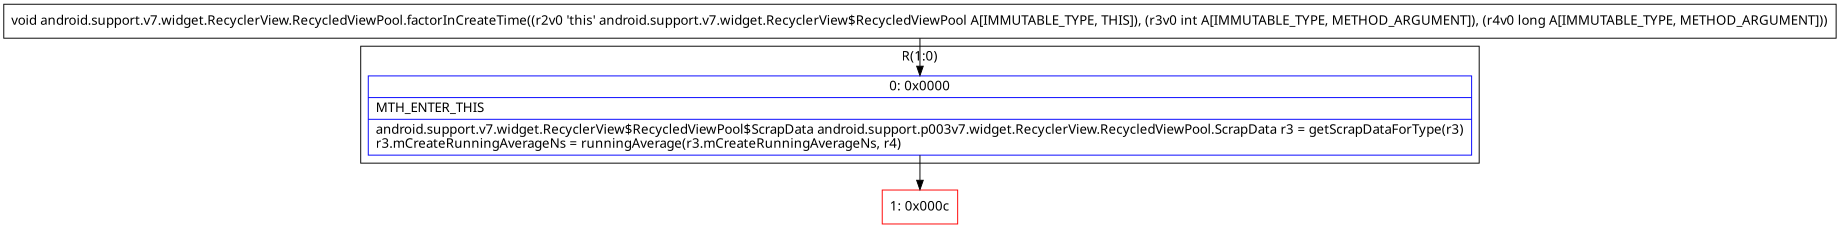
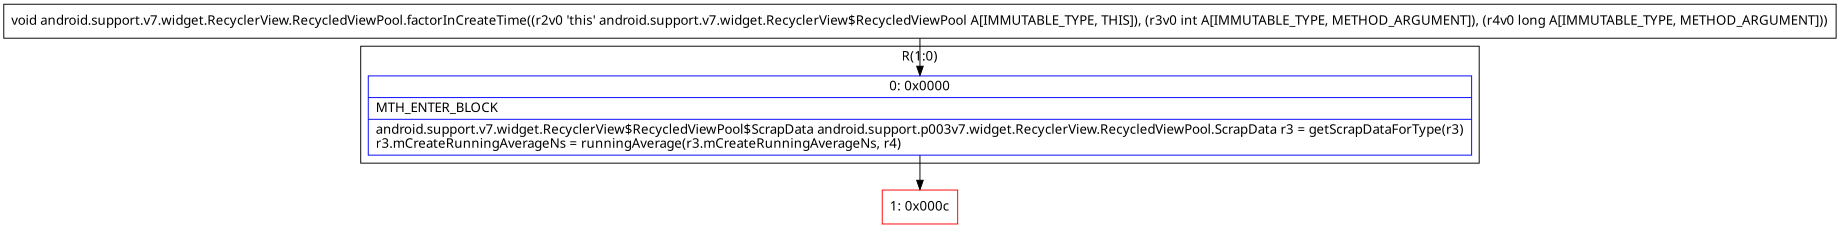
node "0: 0x0000": text "MTH_ENTER_THIS" -> "MTH_ENTER_BLOCK"
